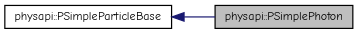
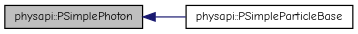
edge "physapi::PSimplePhoton" -> "physapi::PSimpleParticleBase": reversed
